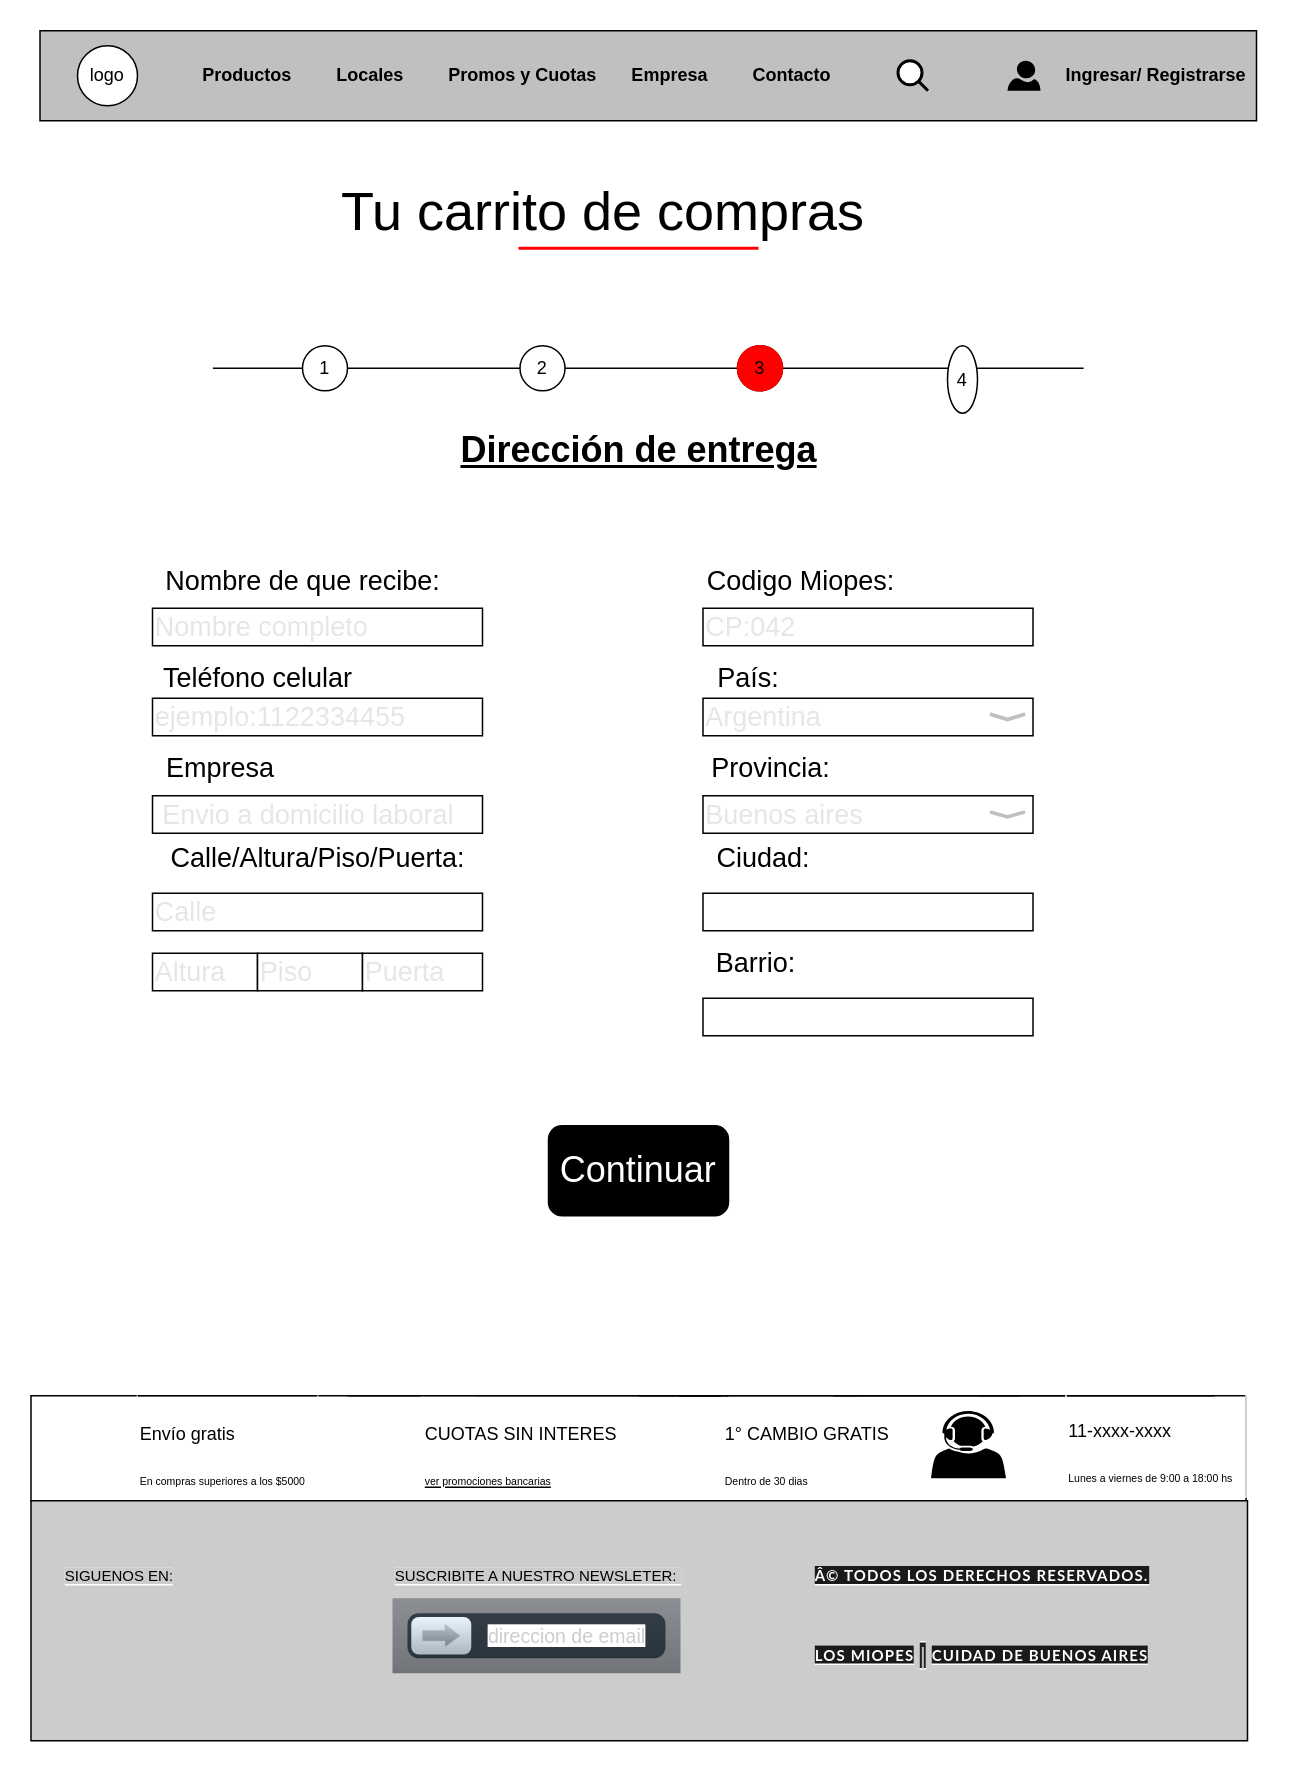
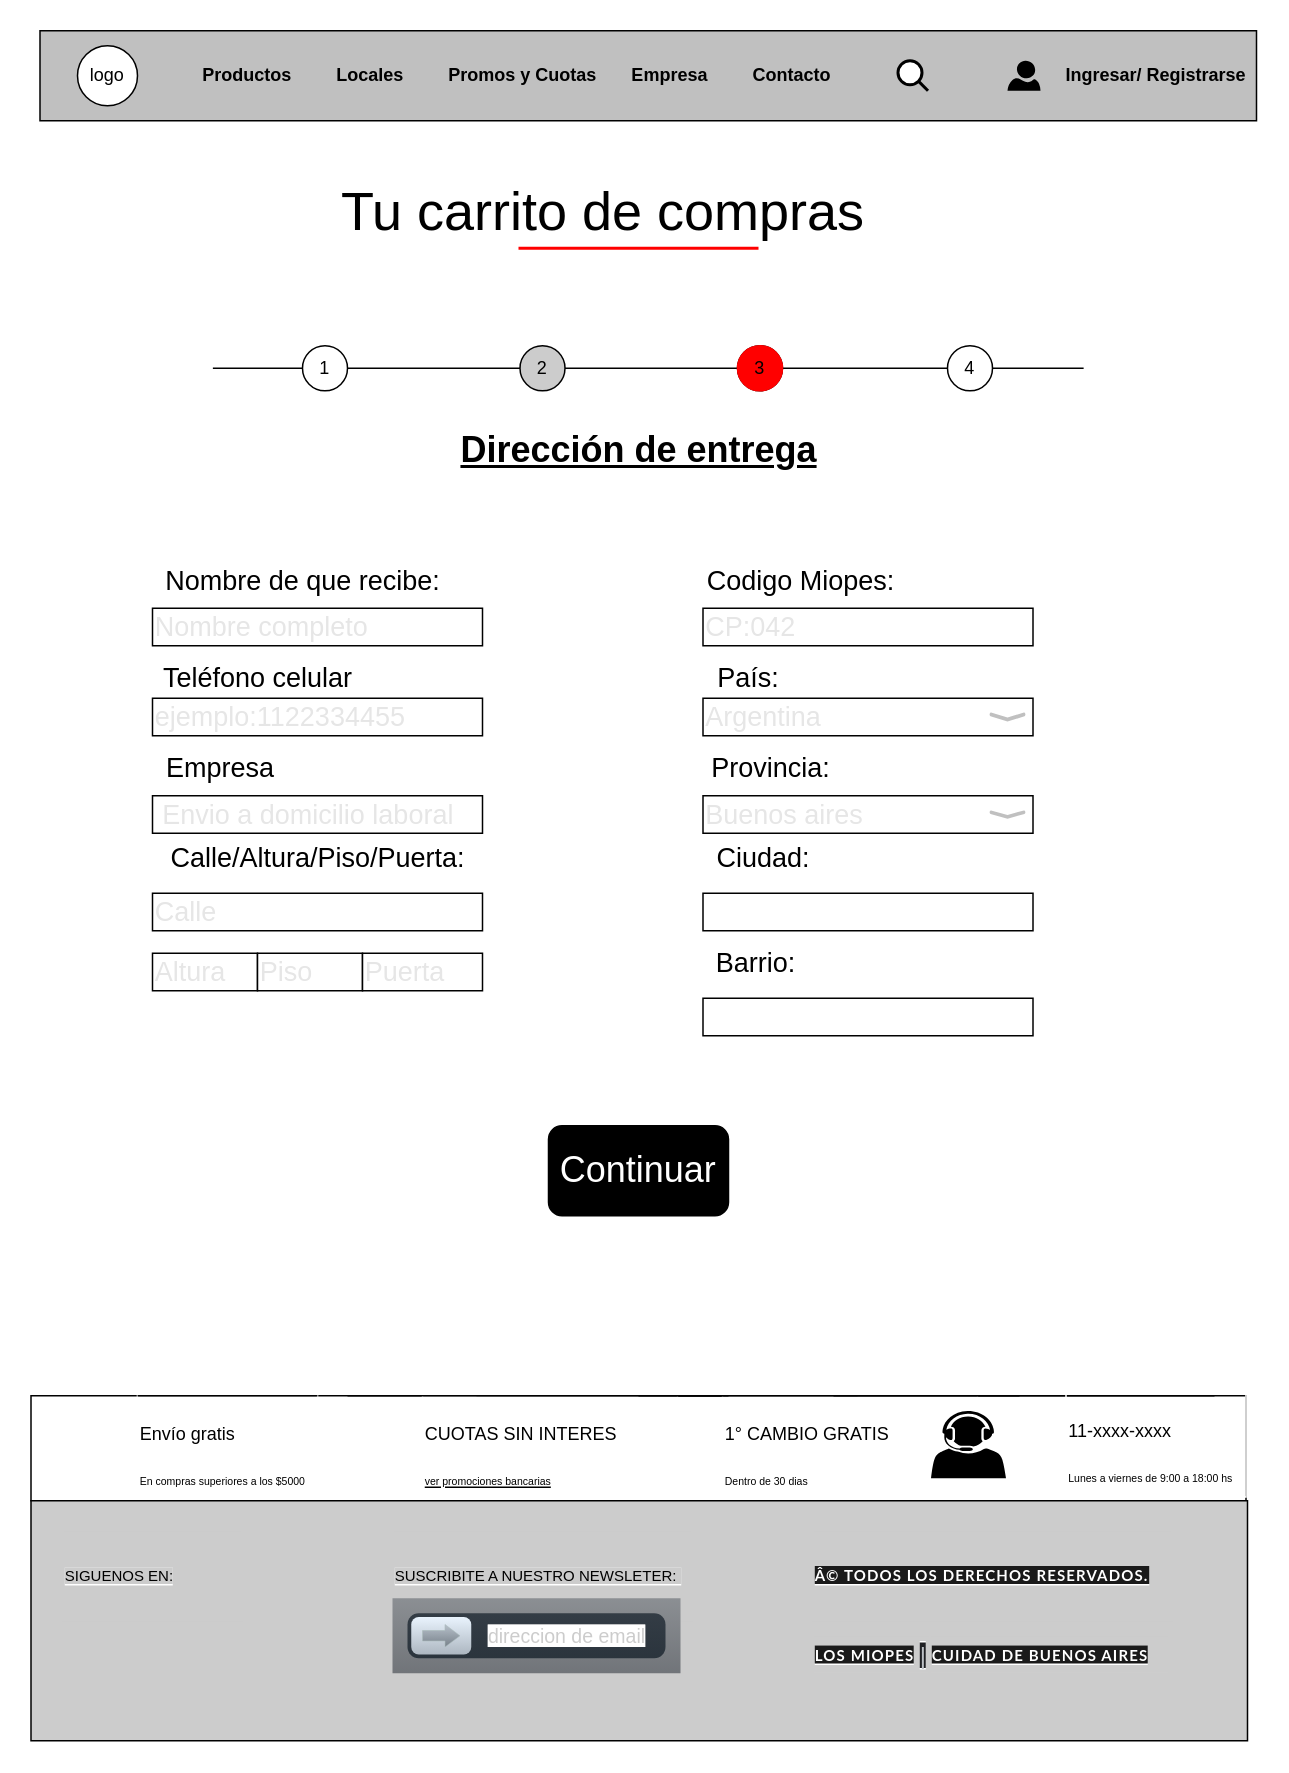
node "2": fillcolor #ffffff -> #cccccc
node "4": size 30x68 -> 45x45
